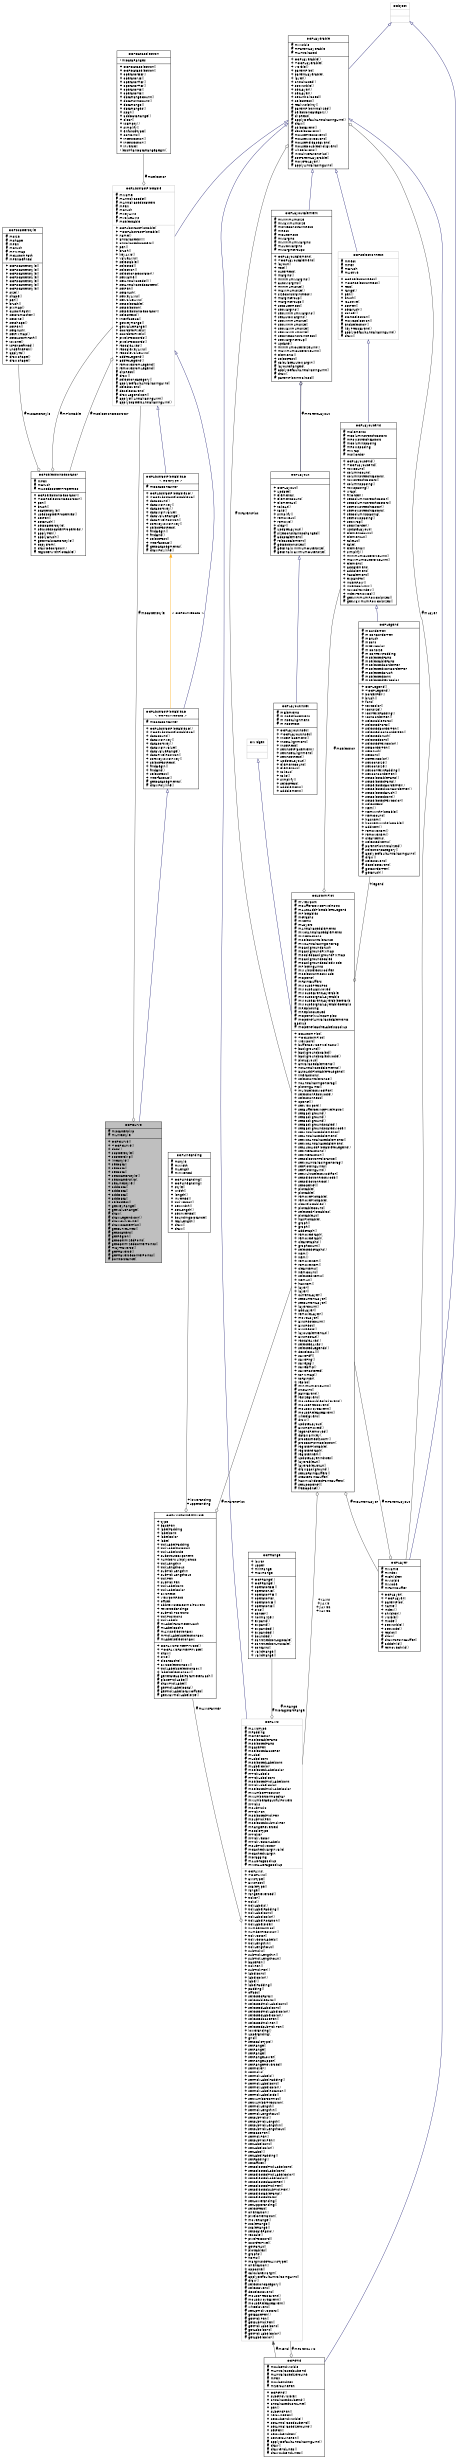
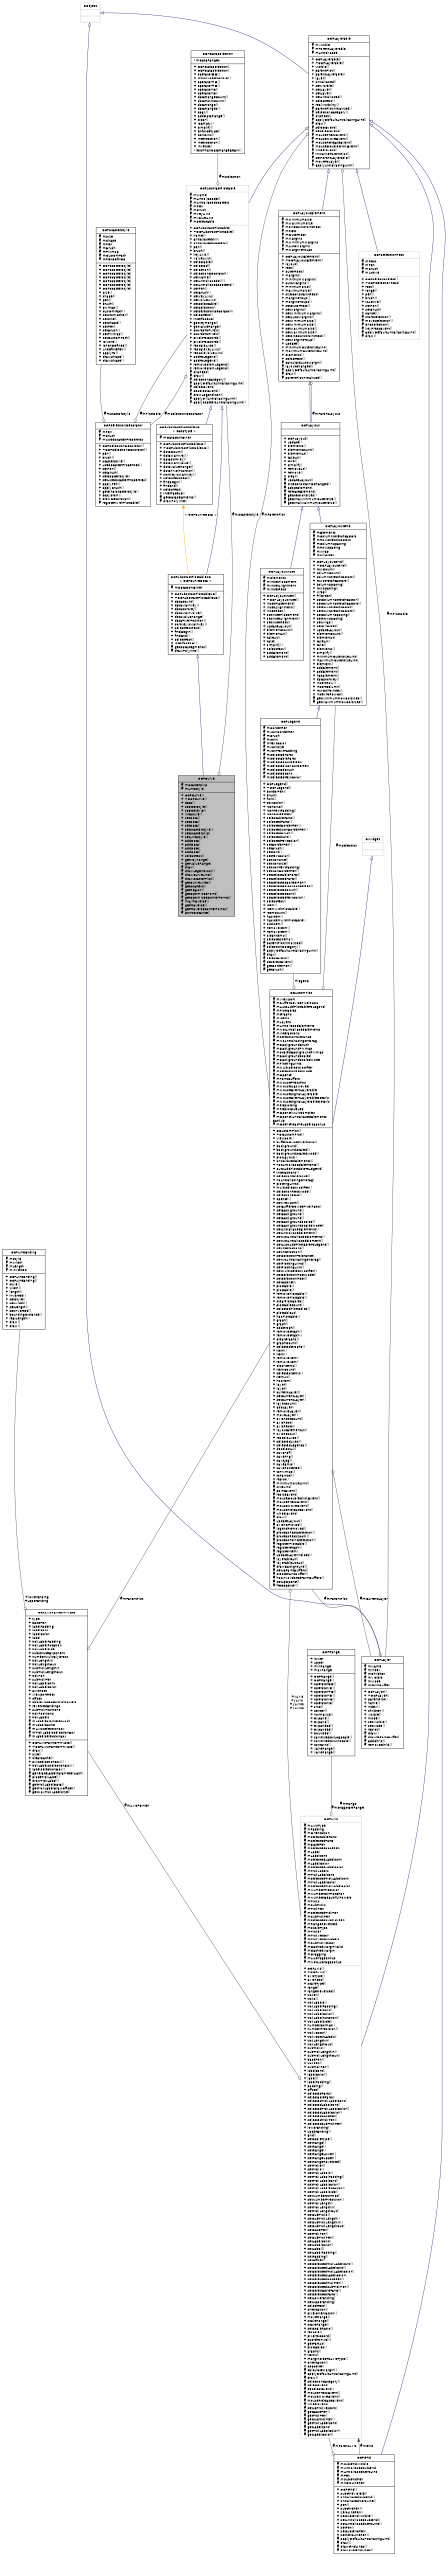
node "QCPDataSelection": text "+ operator!=()" -> "+ mTickLabelFont!=()"
edge "QCPLayoutGrid" -> "QCPSelectionRect": now "QCPLayoutGrid" -> "QCPLayout"
node "QCPLayoutGrid": text "+ expandTo()" -> "+ dataSortKey()"
edge "QCPLayer" -> "QCPLayerable": label " #mLayer" -> " #mPlottable"
node "QCPLineEnding": text "+ tickVector()" -> "+ setStyle()"
node "QCustomPlot": text "# dataMainKey()" -> "# processRectSelection()"
edge "QCustomPlot" -> "QCPLayer": label " #mParentLayout" -> " #mParentPlot"
